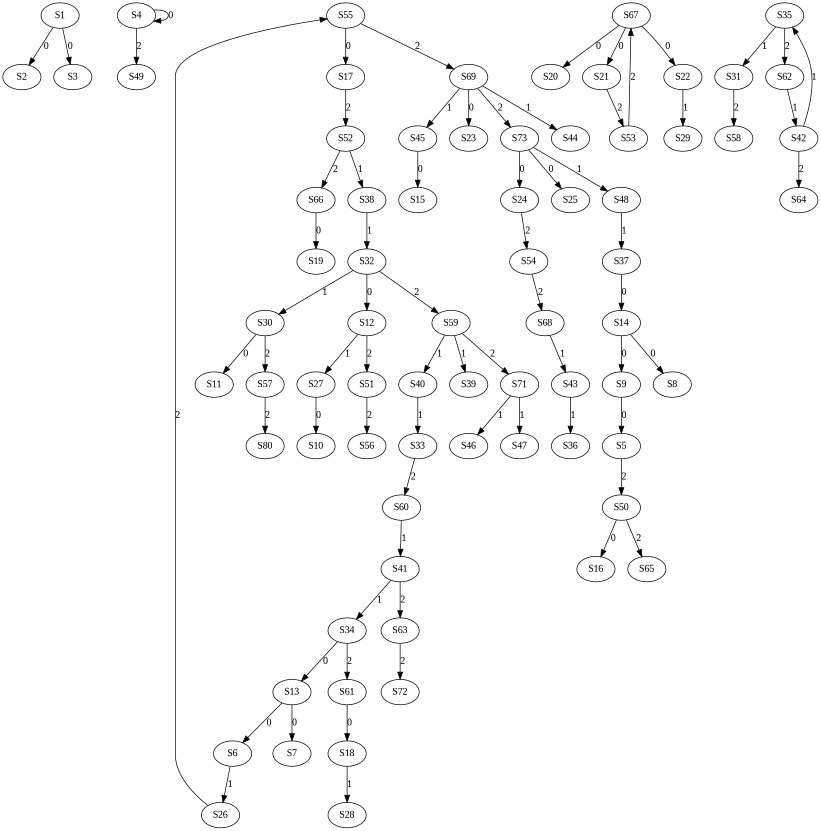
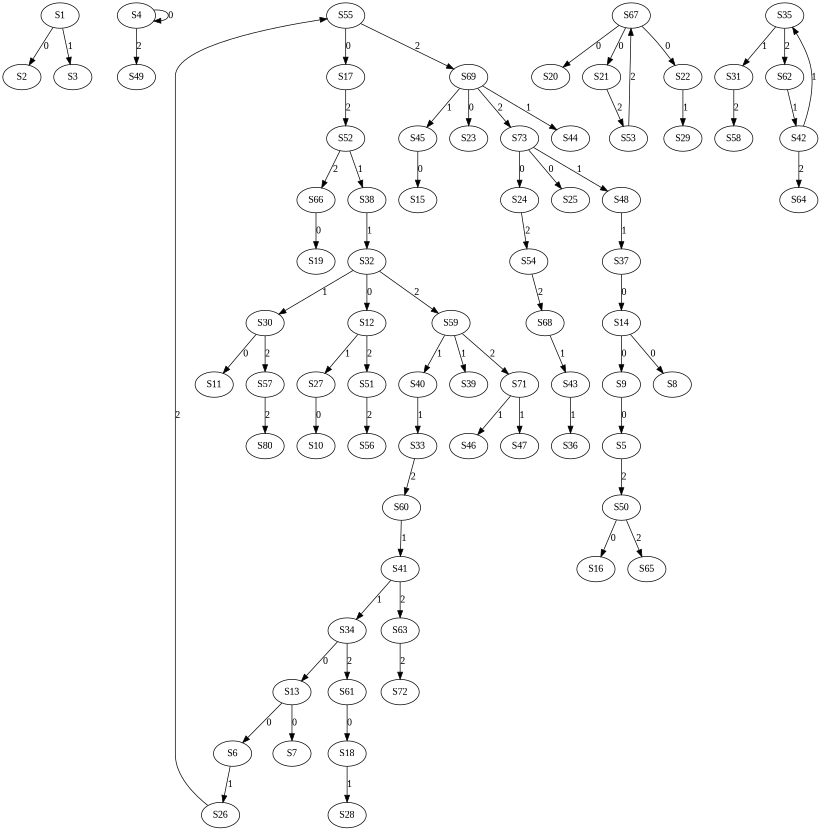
edge "S1" -> "S3": label "0" -> "1"
